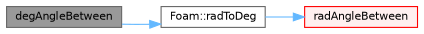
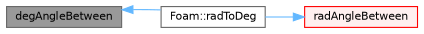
edge "degAngleBetween" -> "Foam::radToDeg": reversed
